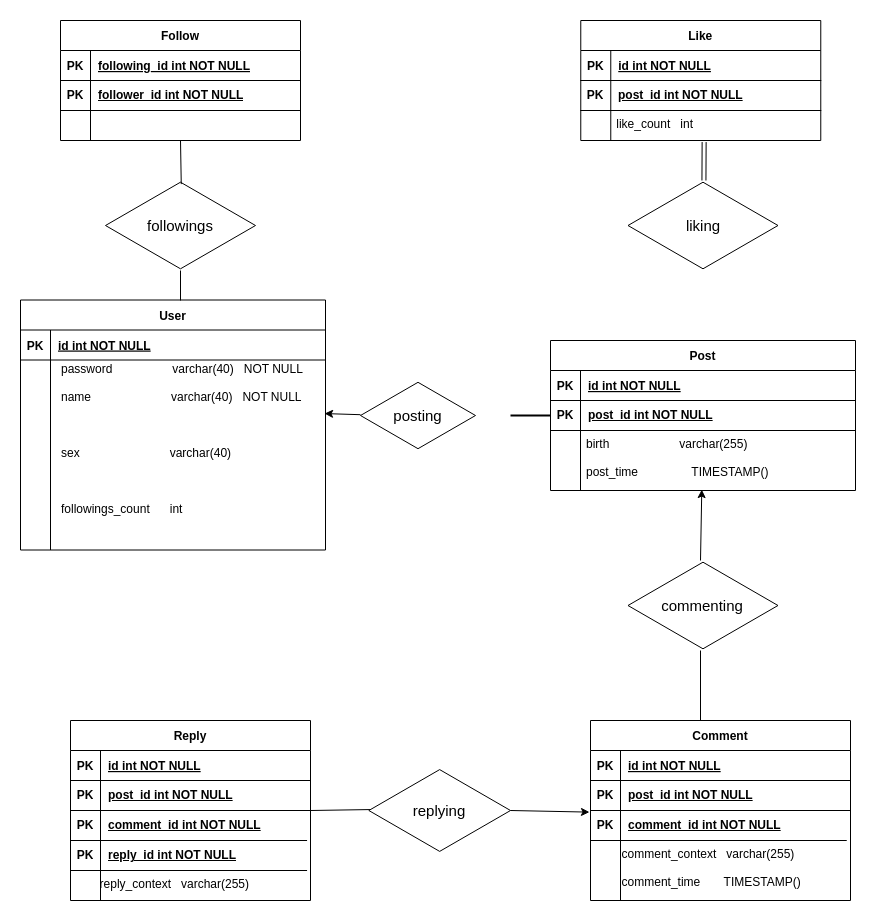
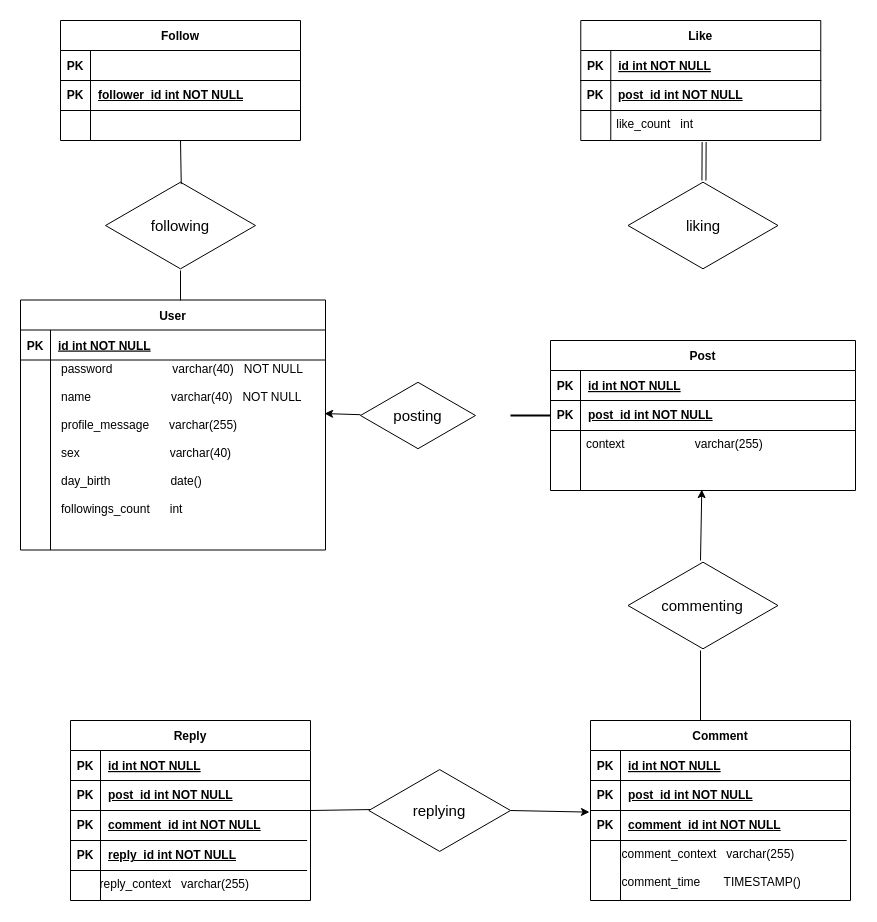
node "following_id int NOT NULL": removed
node "followings": label "followings" -> "following"
node "profile_message varchar(255)": added
node "birth varchar(255)": label "birth varchar(255)" -> "context varchar(255)"
node "post_time TIMESTAMP()": removed
node "day_birth date()": added
